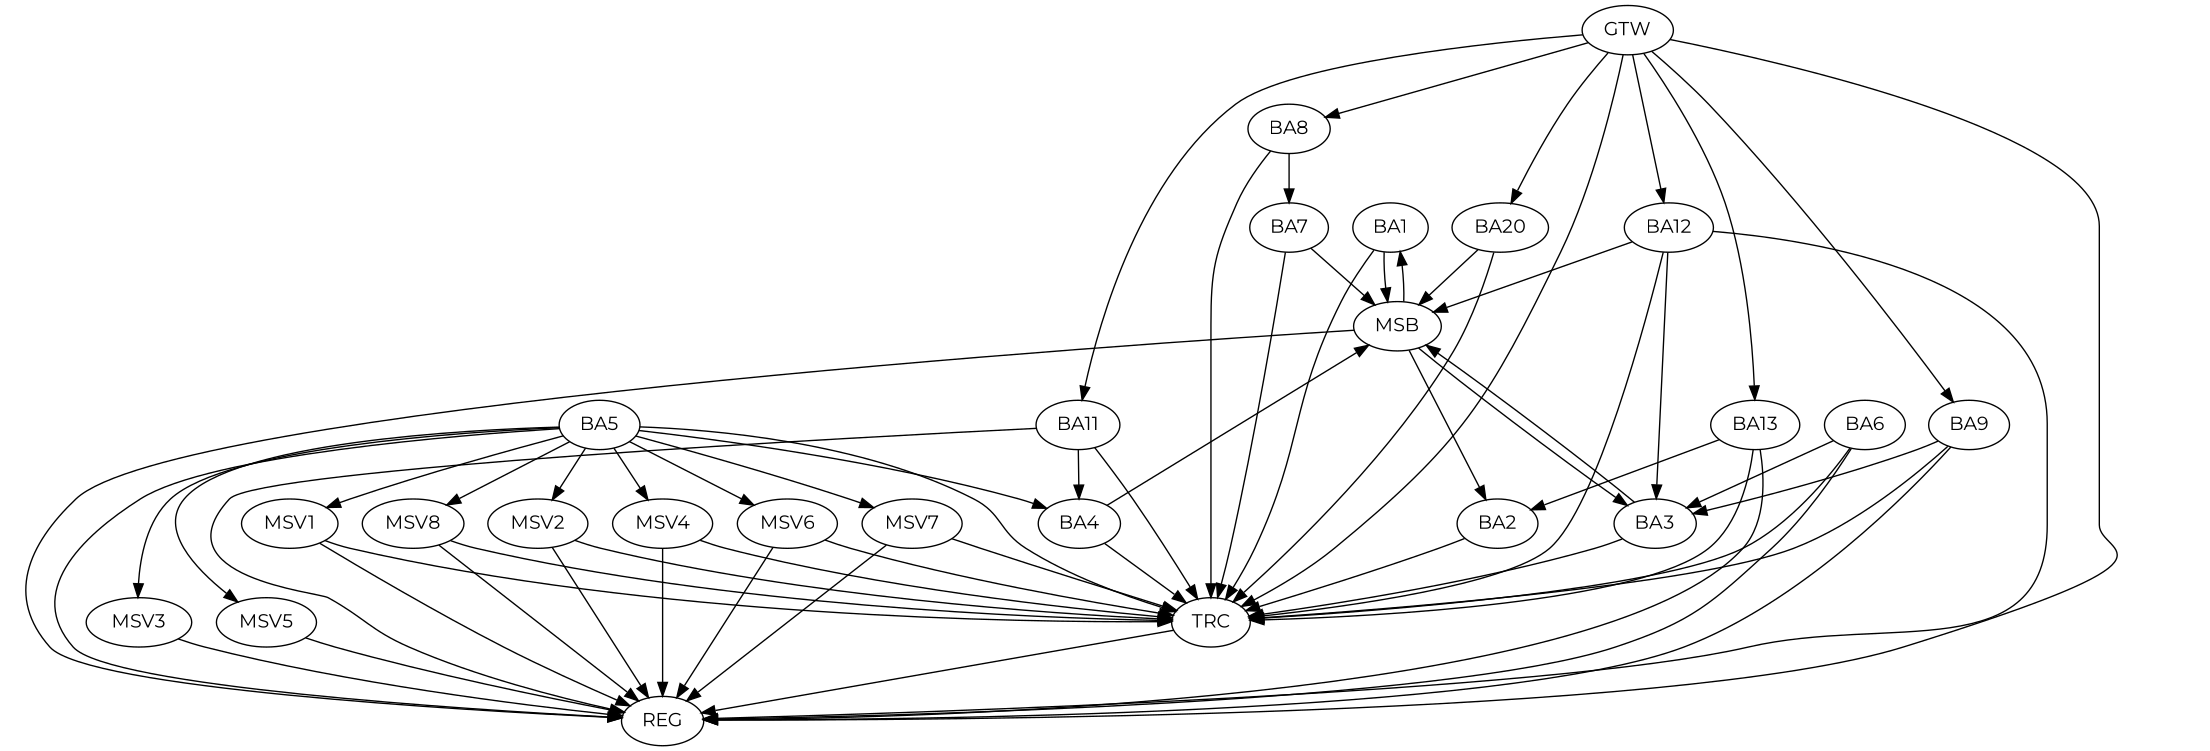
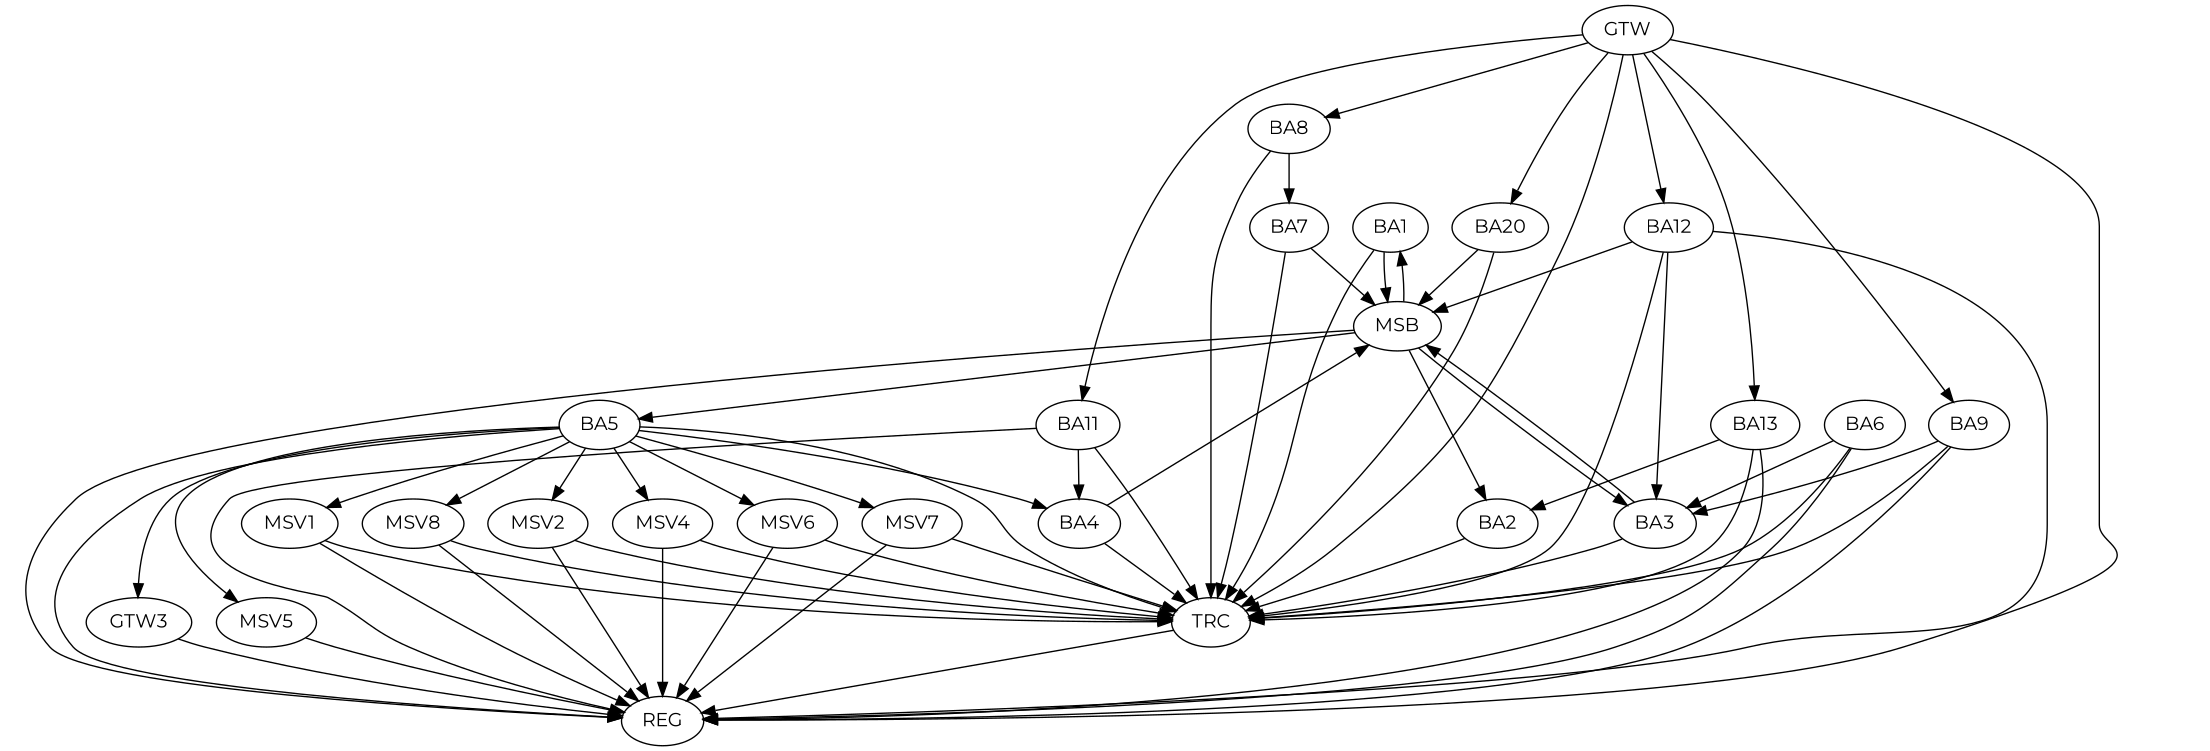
edge "MSB" -> "BA5": added
node "MSV3": label "MSV3" -> "GTW3"
